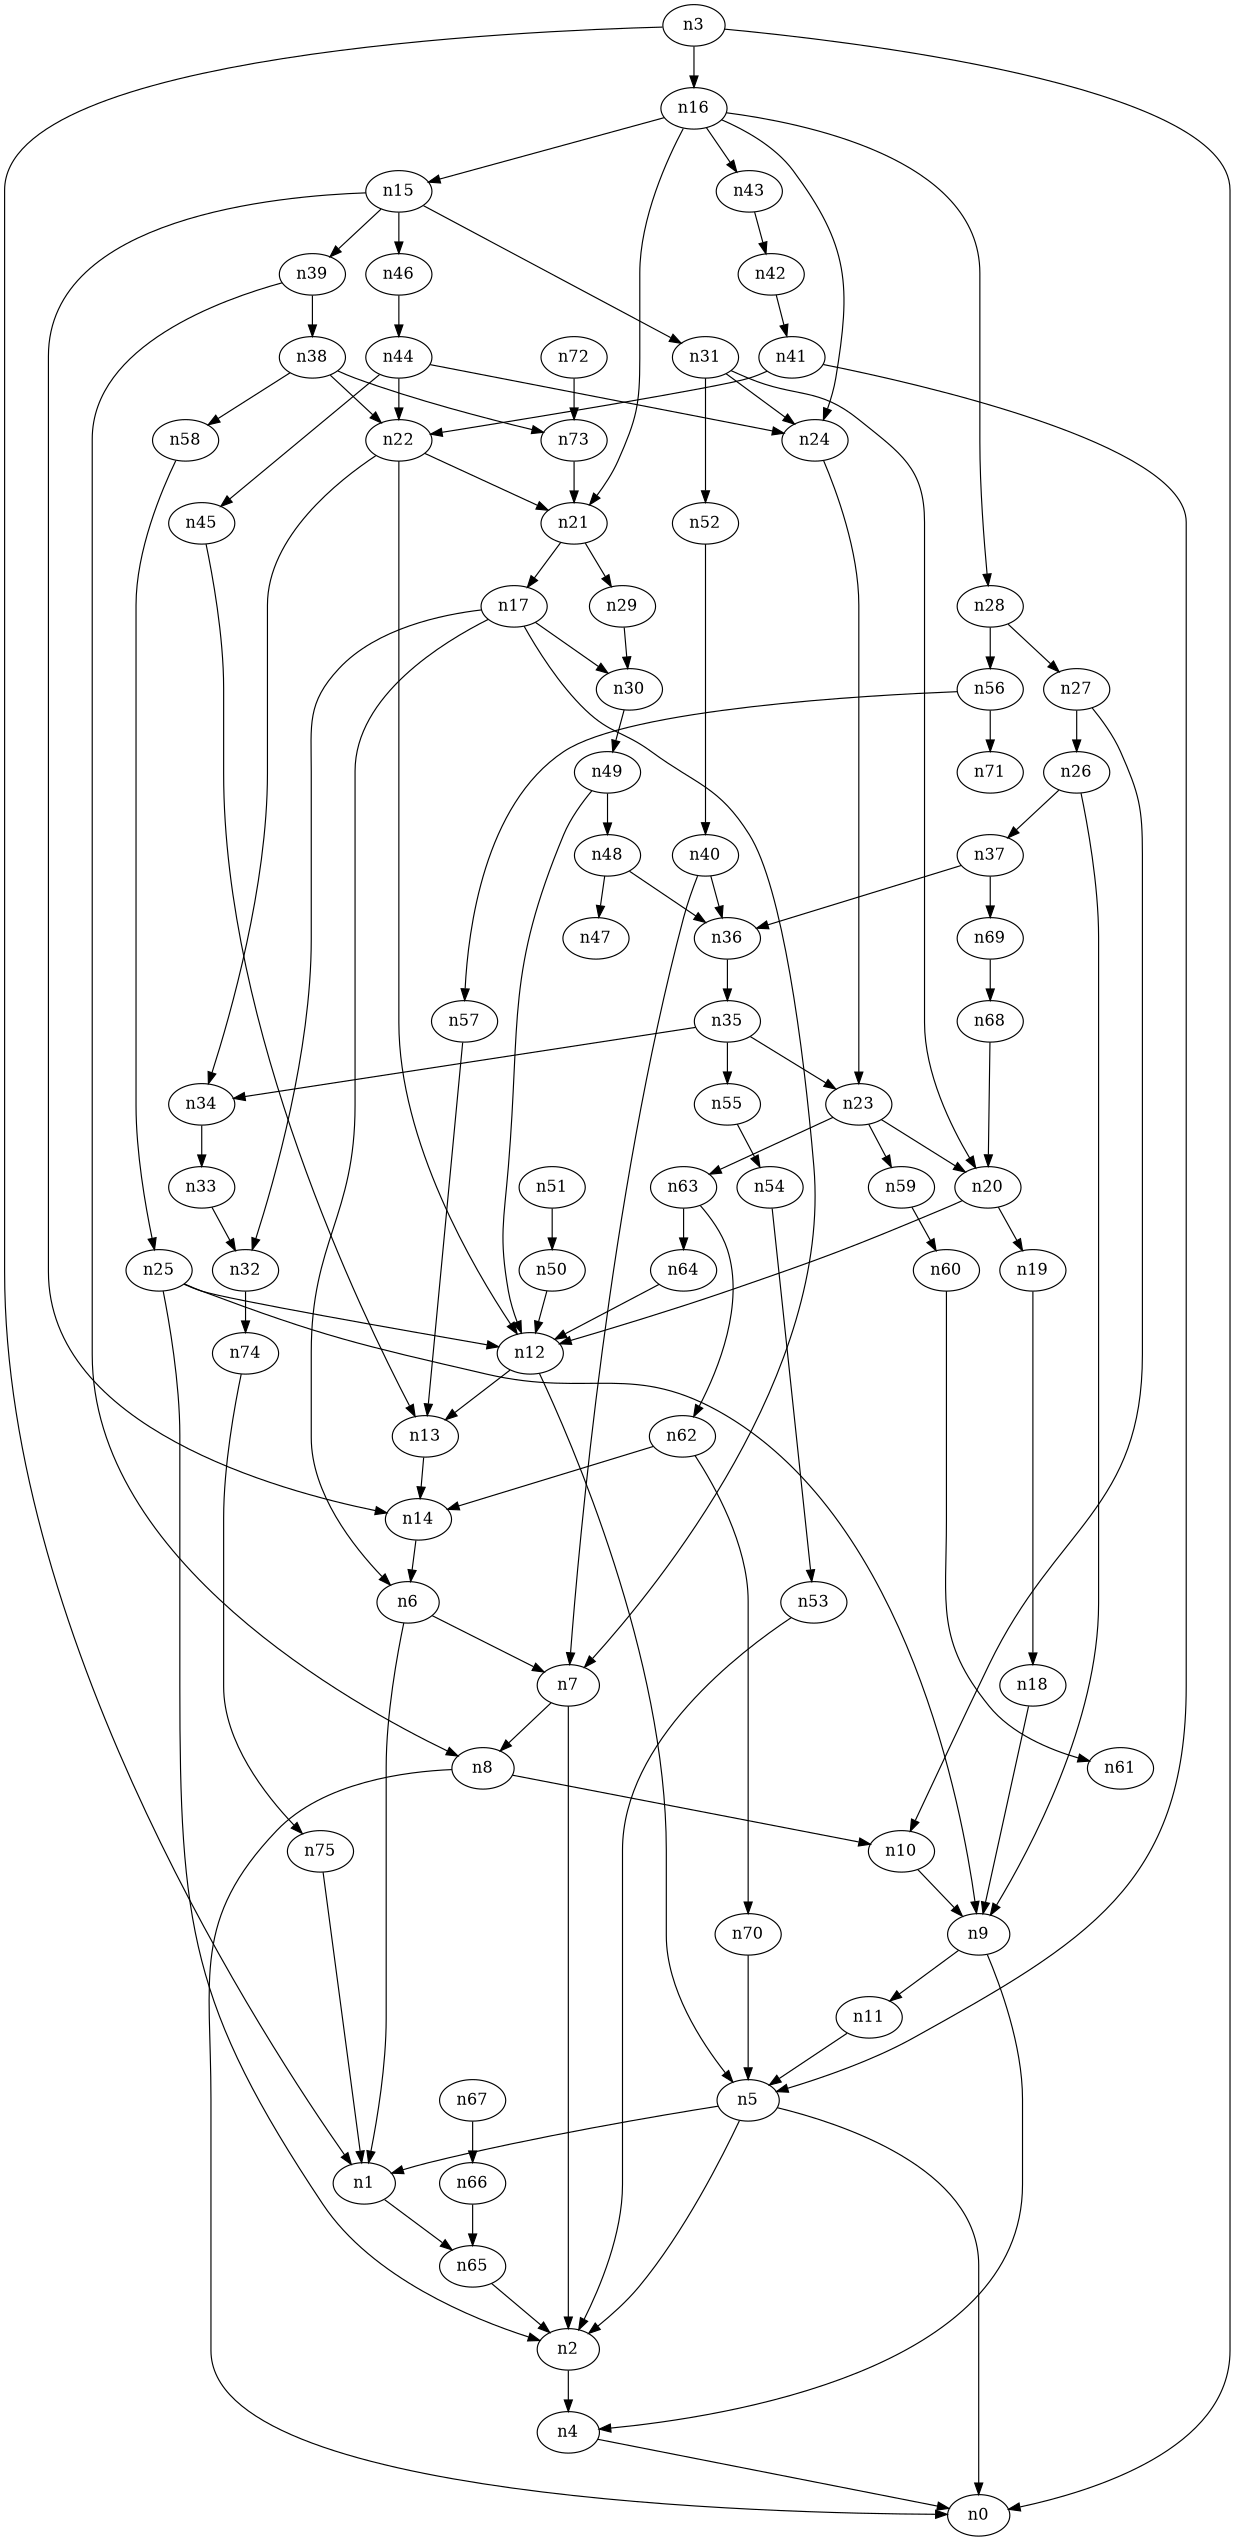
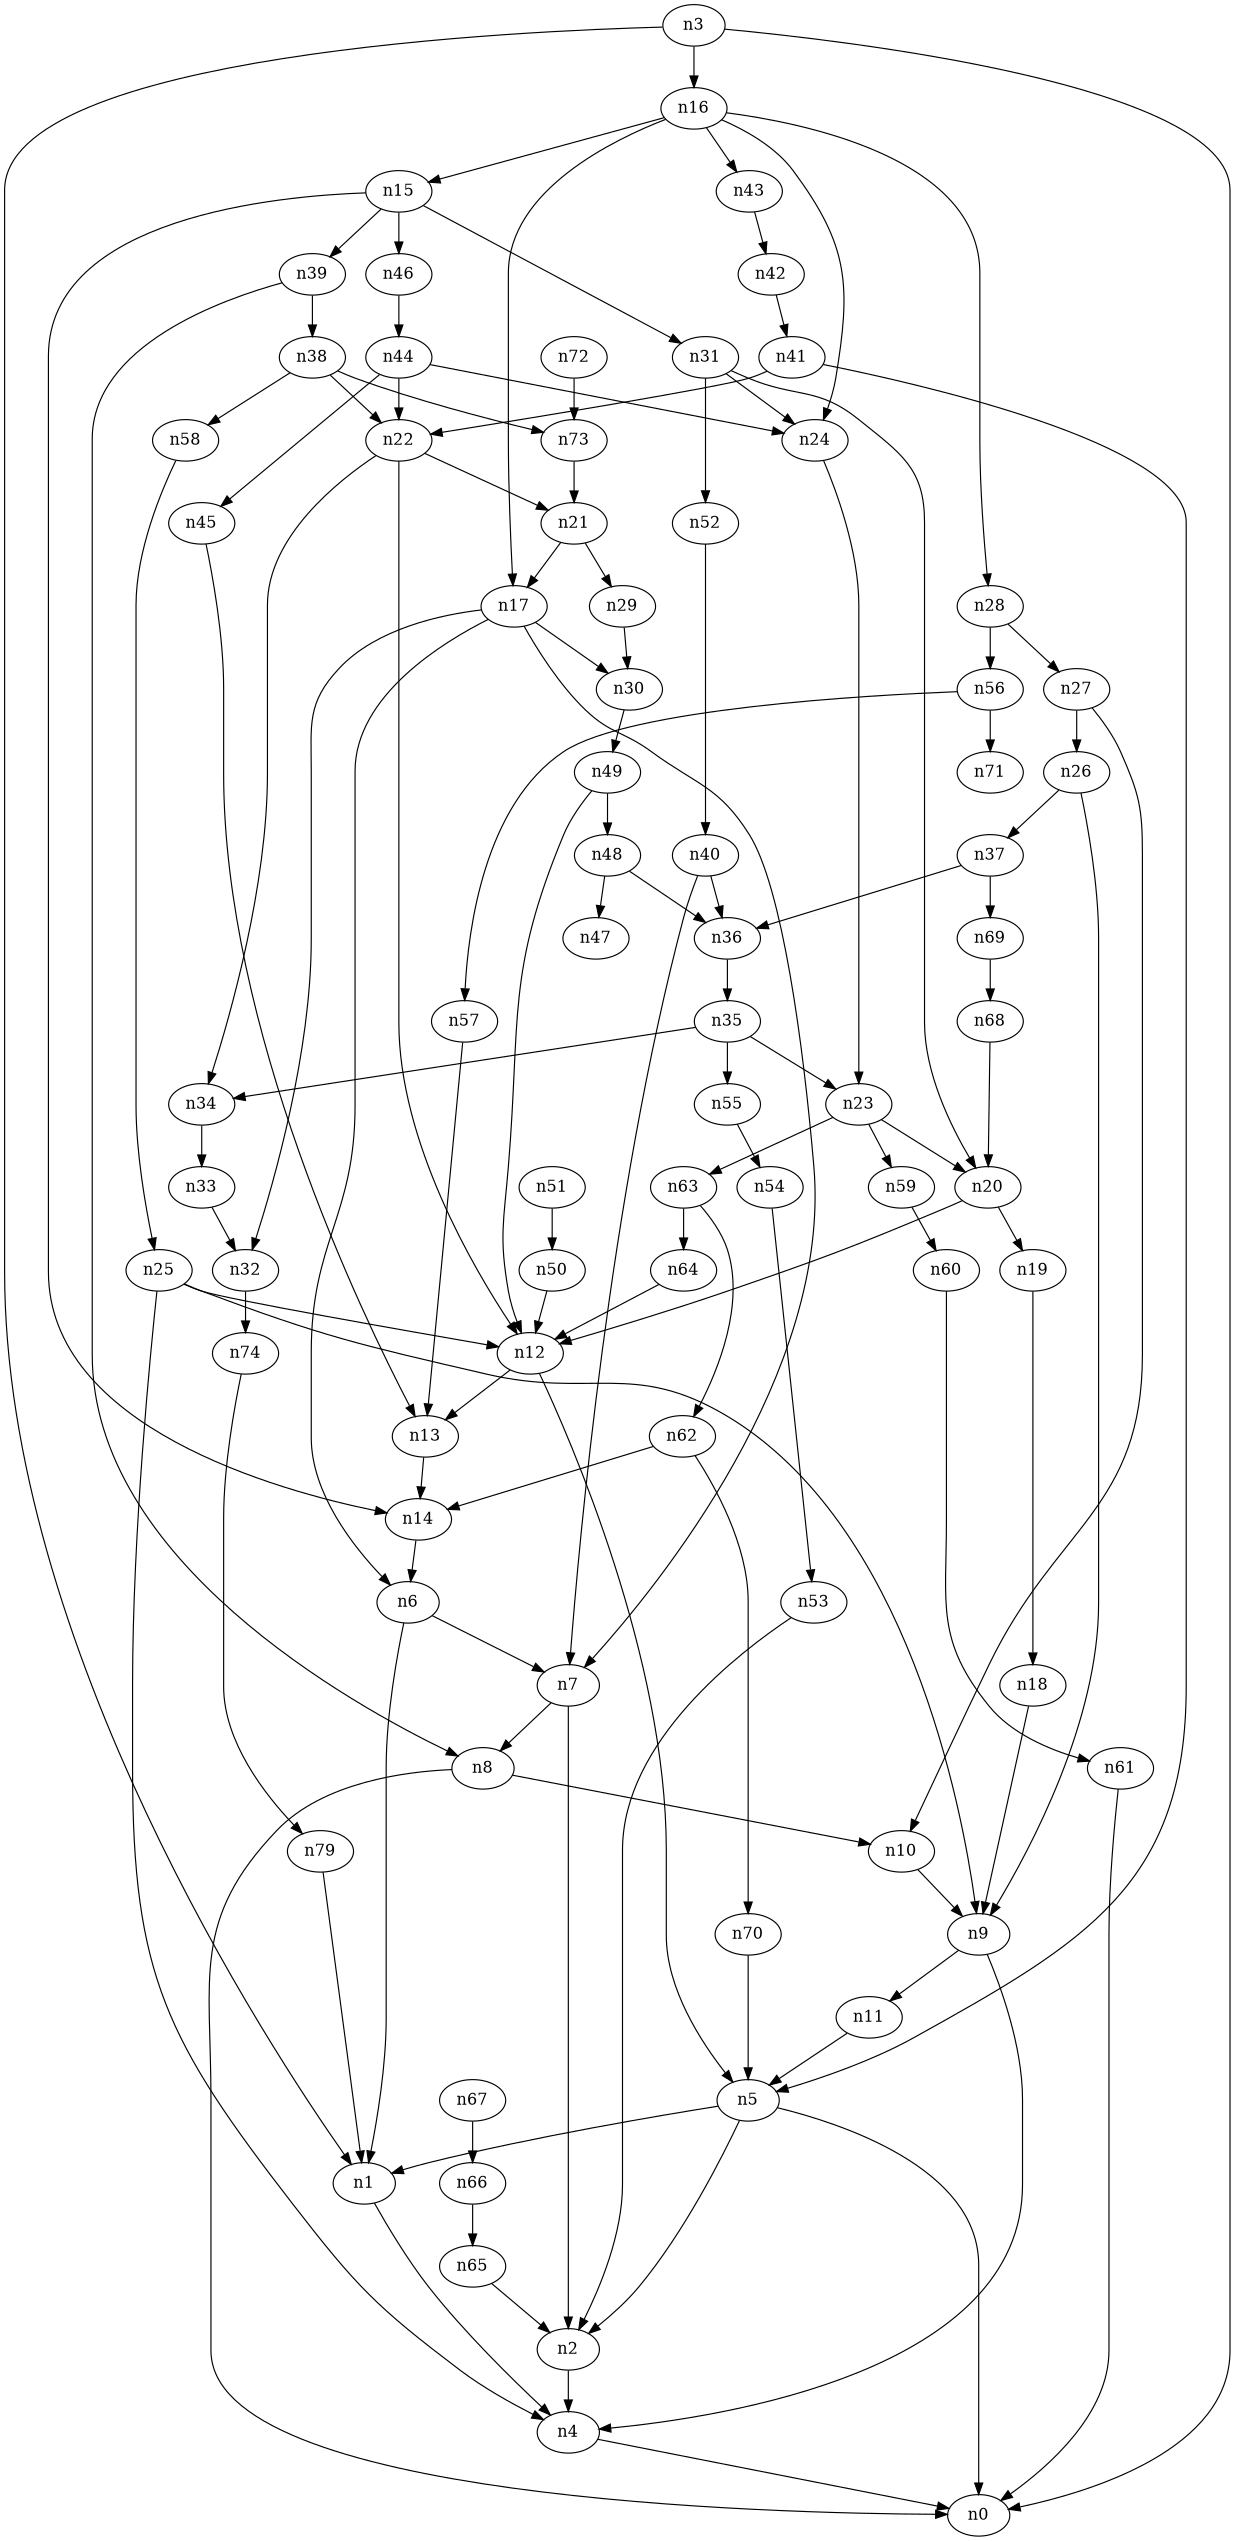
edge "n16" -> "n21": now "n16" -> "n17"
node "n75": label "n75" -> "n79"
edge "n25" -> "n2": now "n25" -> "n4"
edge "n61" -> "n0": added
edge "n1" -> "n65": now "n1" -> "n4"
